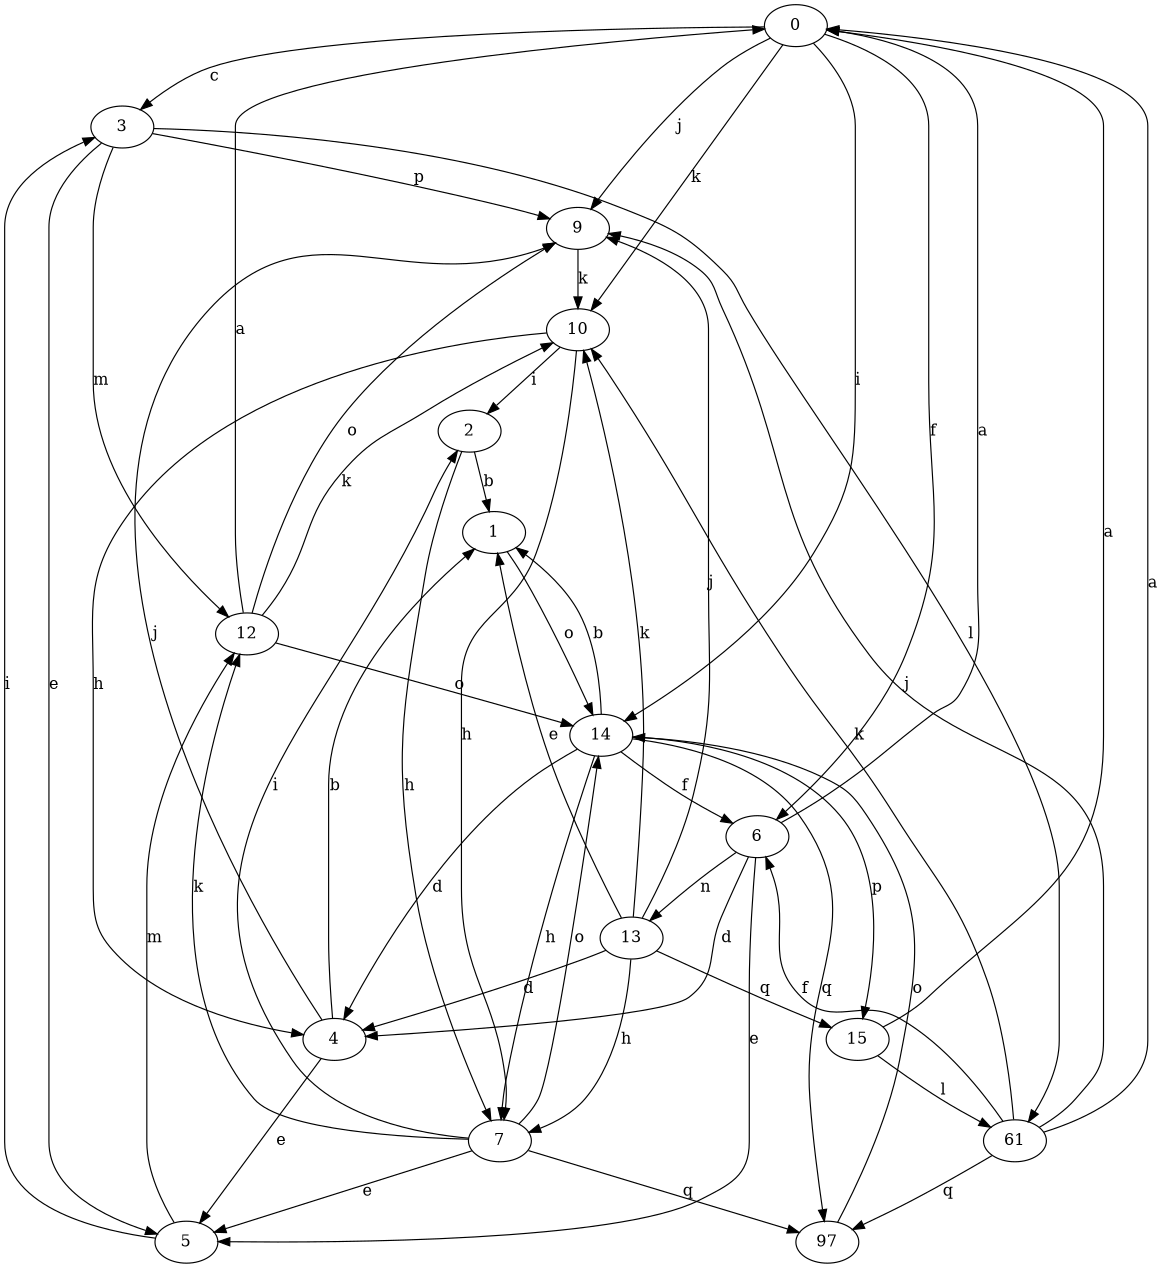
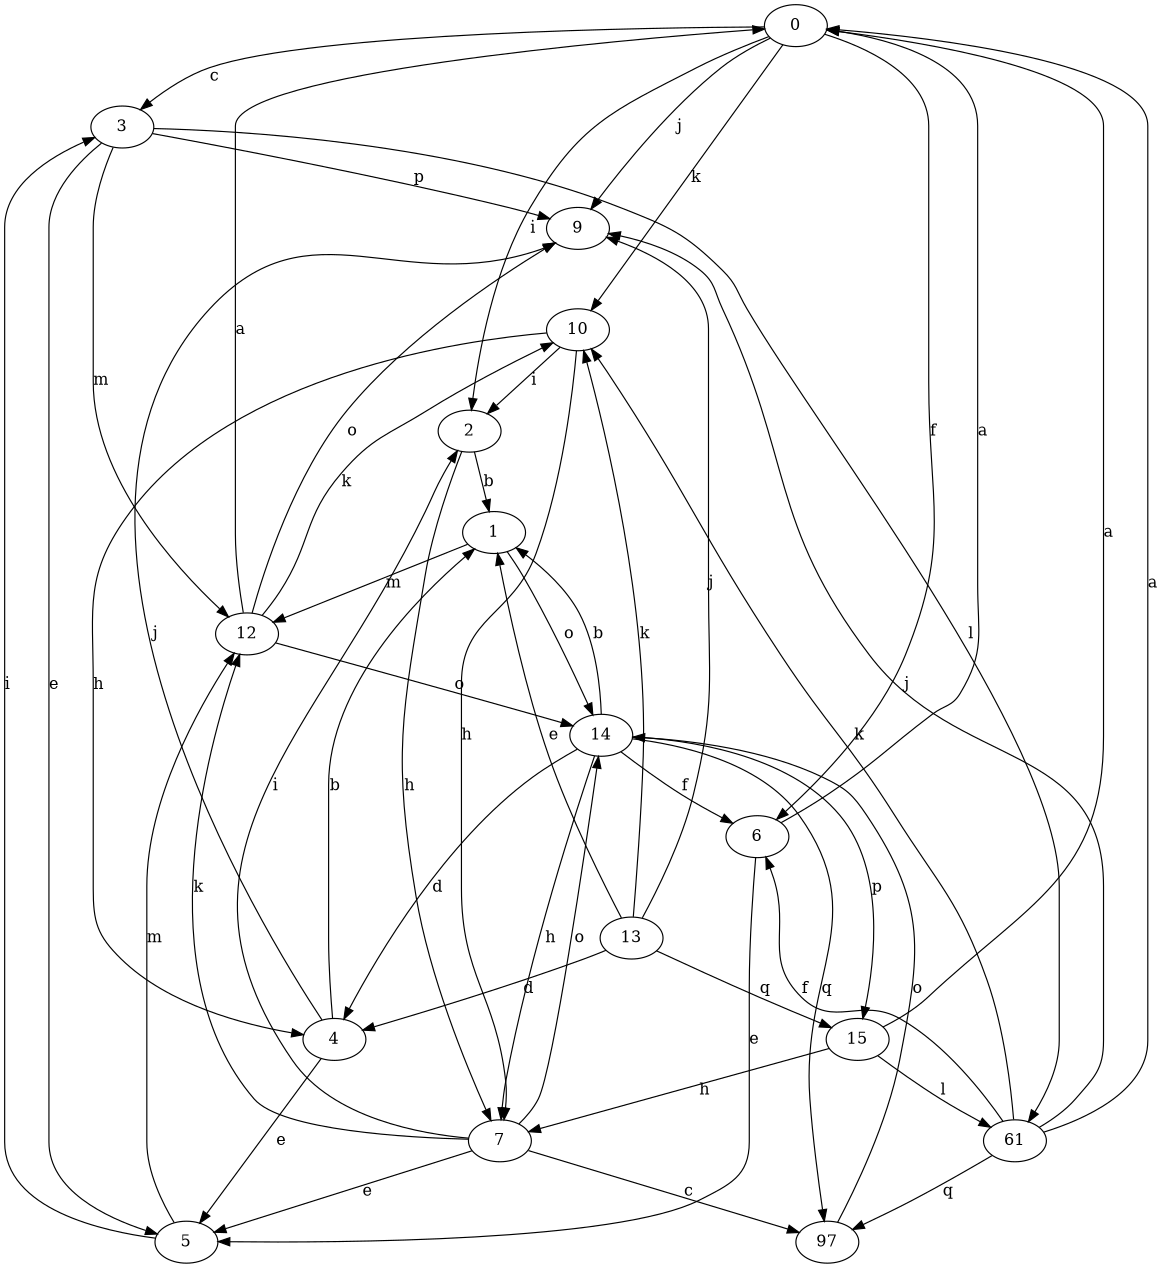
edge "9" -> "10": removed, label "k"
edge "0" -> "14": now "0" -> "2"
edge "1" -> "12": added, label "m"
edge "6" -> "13": removed, label "n"
edge "6" -> "4": removed, label "d"
edge "13" -> "7": now "15" -> "7"
edge "7" -> "97": label "q" -> "c"
